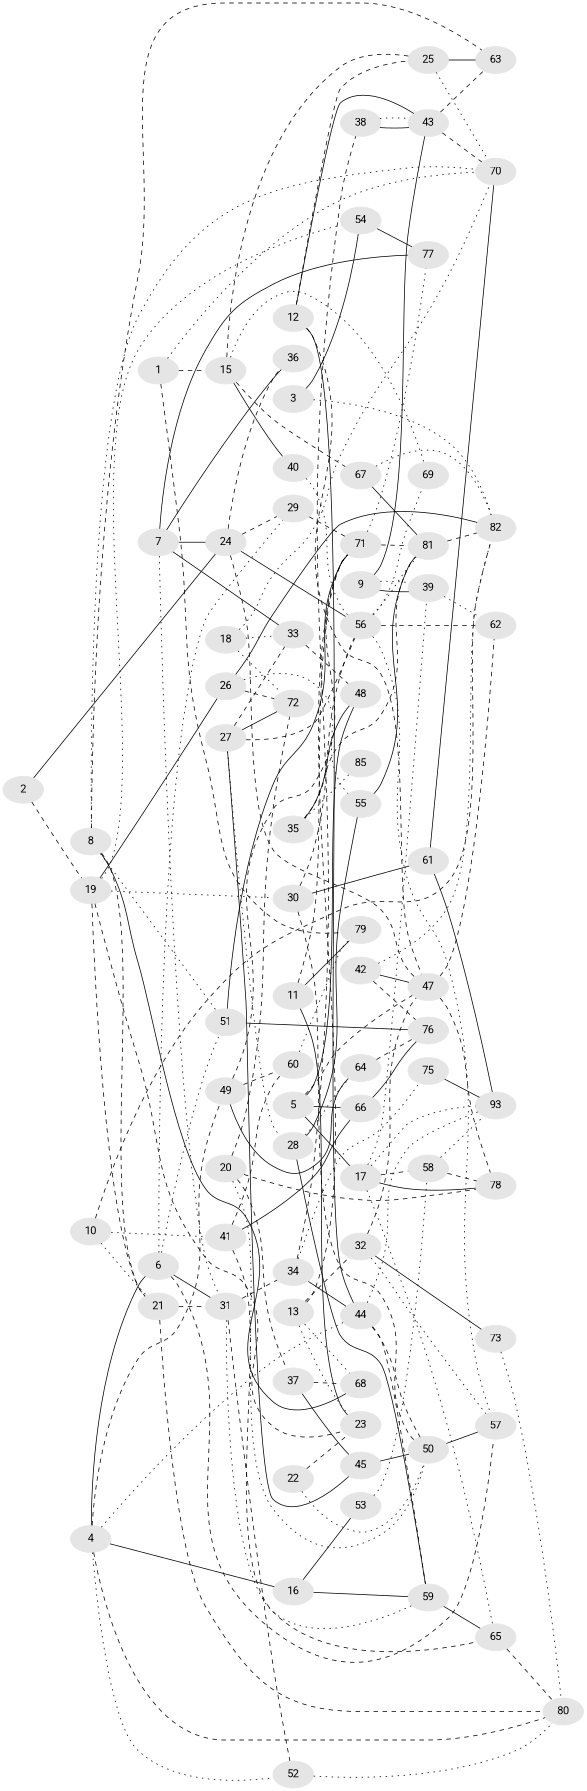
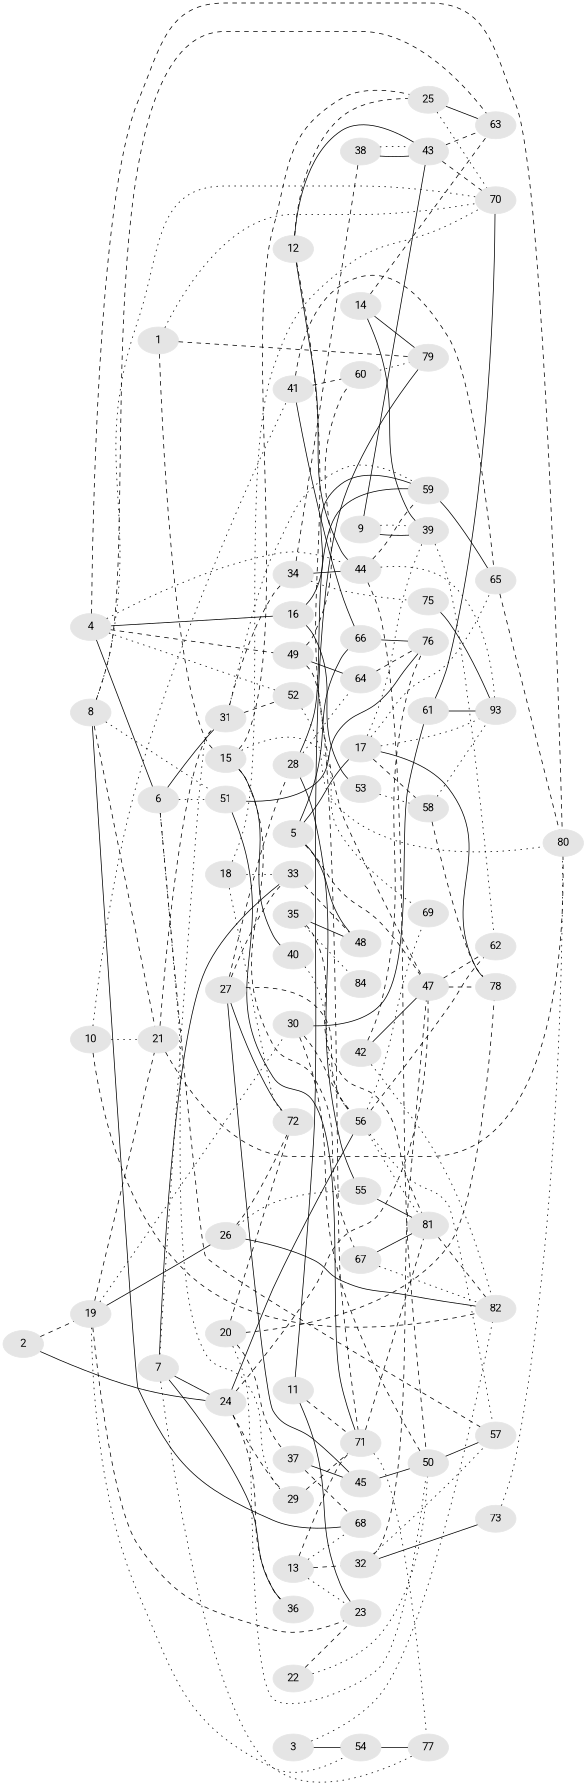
node "14": added
edge "77" -- "7": style solid -> dotted
node "85": label "85" -> "84"
edge "27" -- "28": style dotted -> dashed
